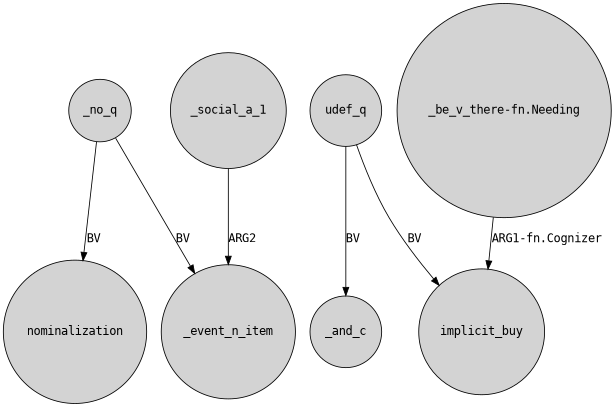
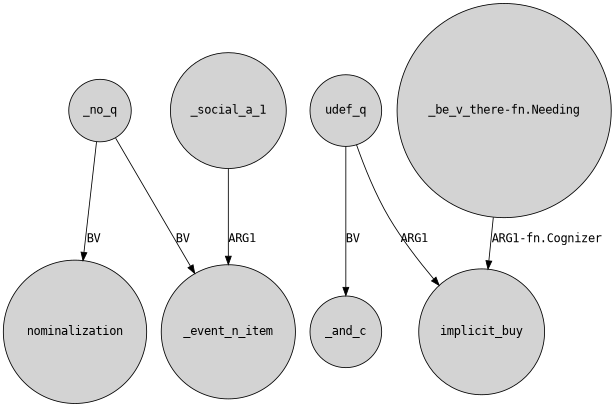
edge "_social_a_1" -> "_event_n_item": label "ARG2" -> "ARG1"
edge "udef_q" -> "implicit_buy": label "BV" -> "ARG1"
